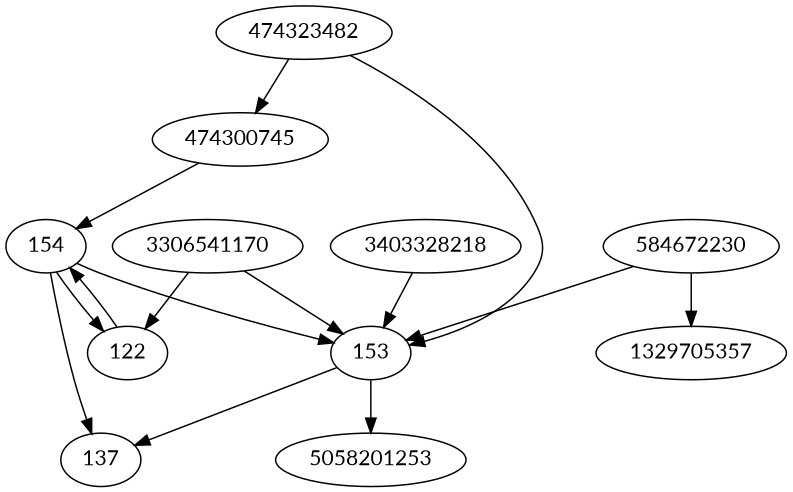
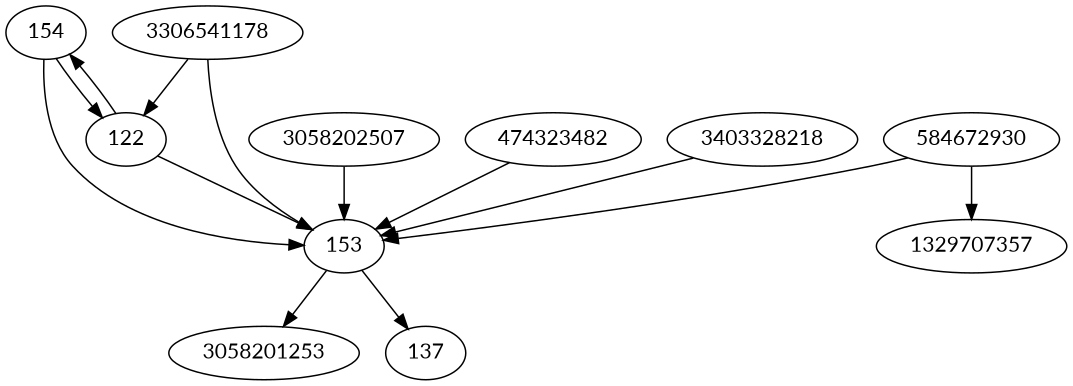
node "474300745": removed
node "3058202507": added
edge "122" -> "153": added
node "3306541170": label "3306541170" -> "3306541178"
node "584672230": label "584672230" -> "584672930"
edge "154" -> "137": removed
node "1329705357": label "1329705357" -> "1329707357"
node "5058201253": label "5058201253" -> "3058201253"
